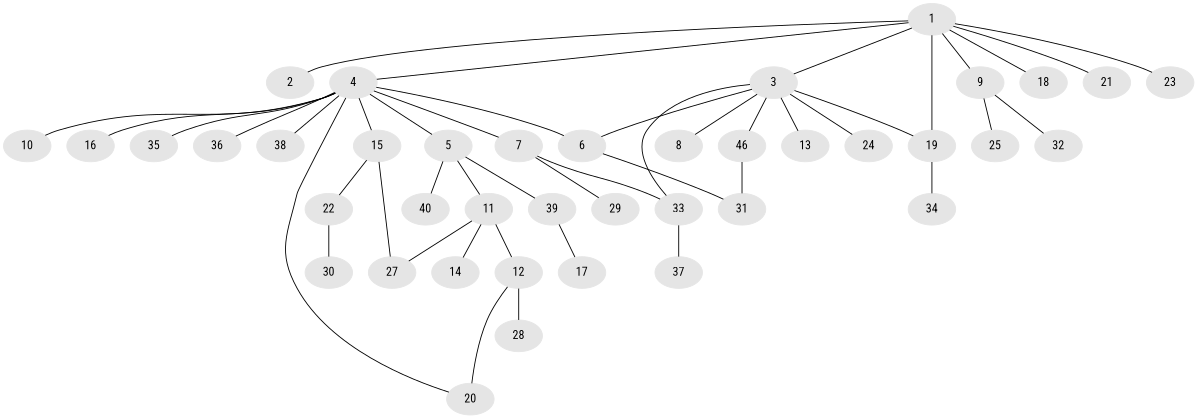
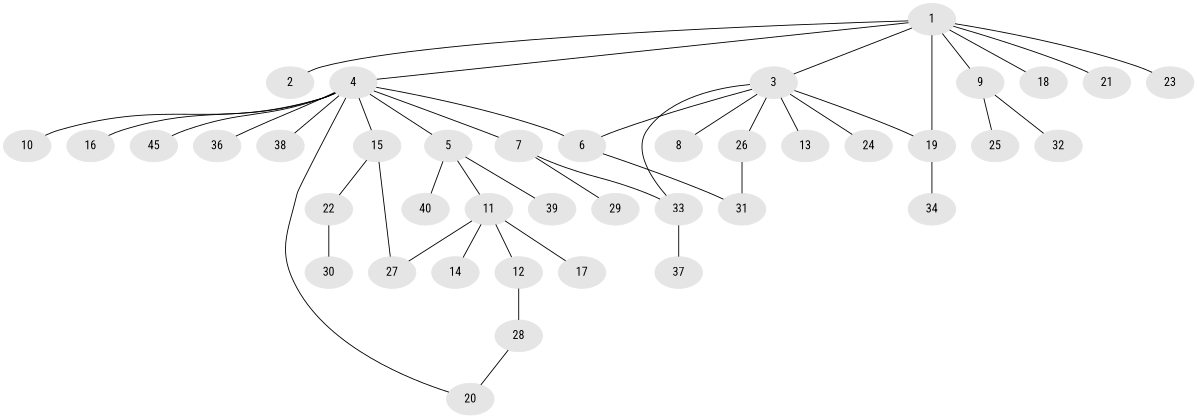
node "35": label "35" -> "45"
node "46": label "46" -> "26"
edge "39" -- "17": now "11" -- "17"
edge "12" -- "20": now "28" -- "20"
